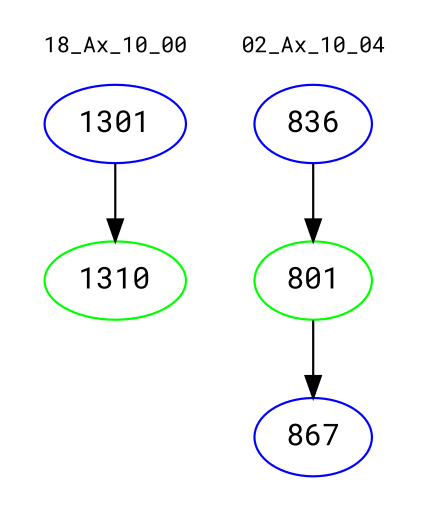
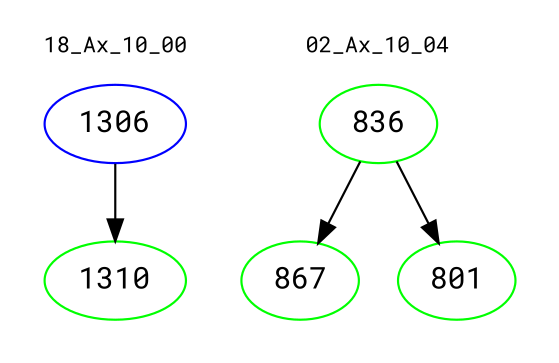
node "1301": label "1301" -> "1306"
node "836": color blue -> green
edge "801" -> "867": now "836" -> "867"
node "867": color blue -> green
